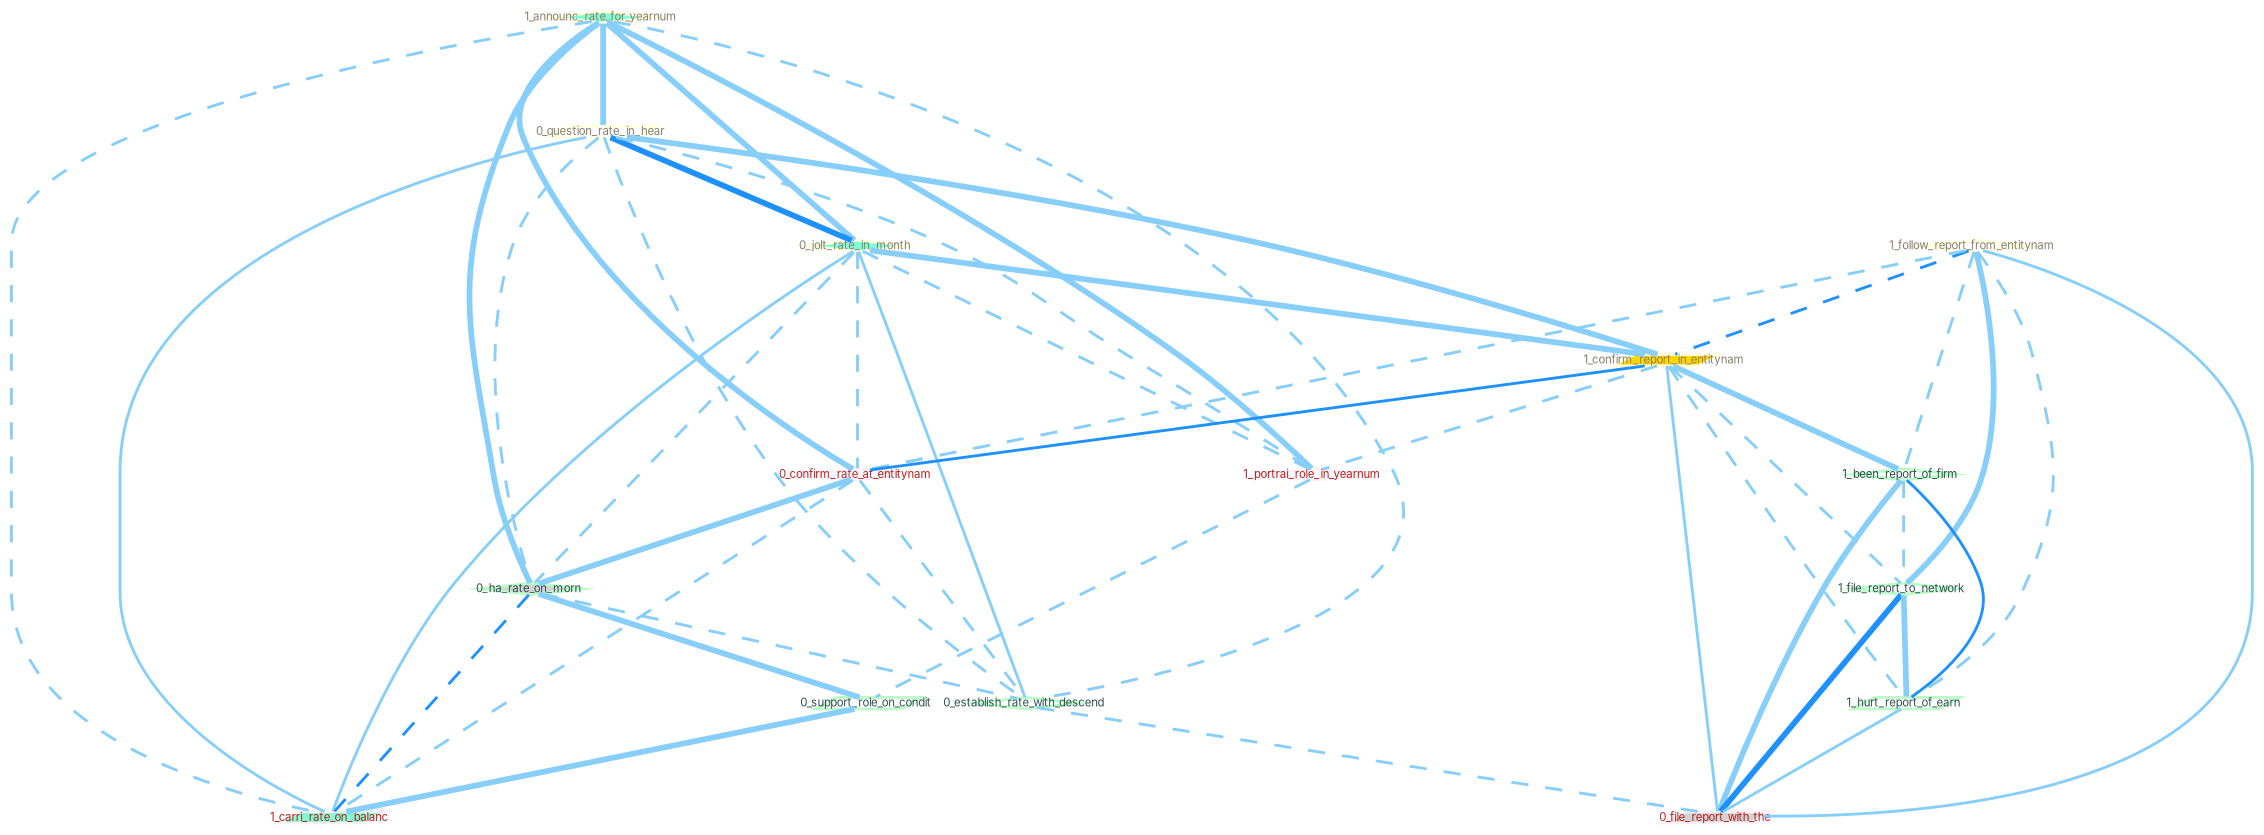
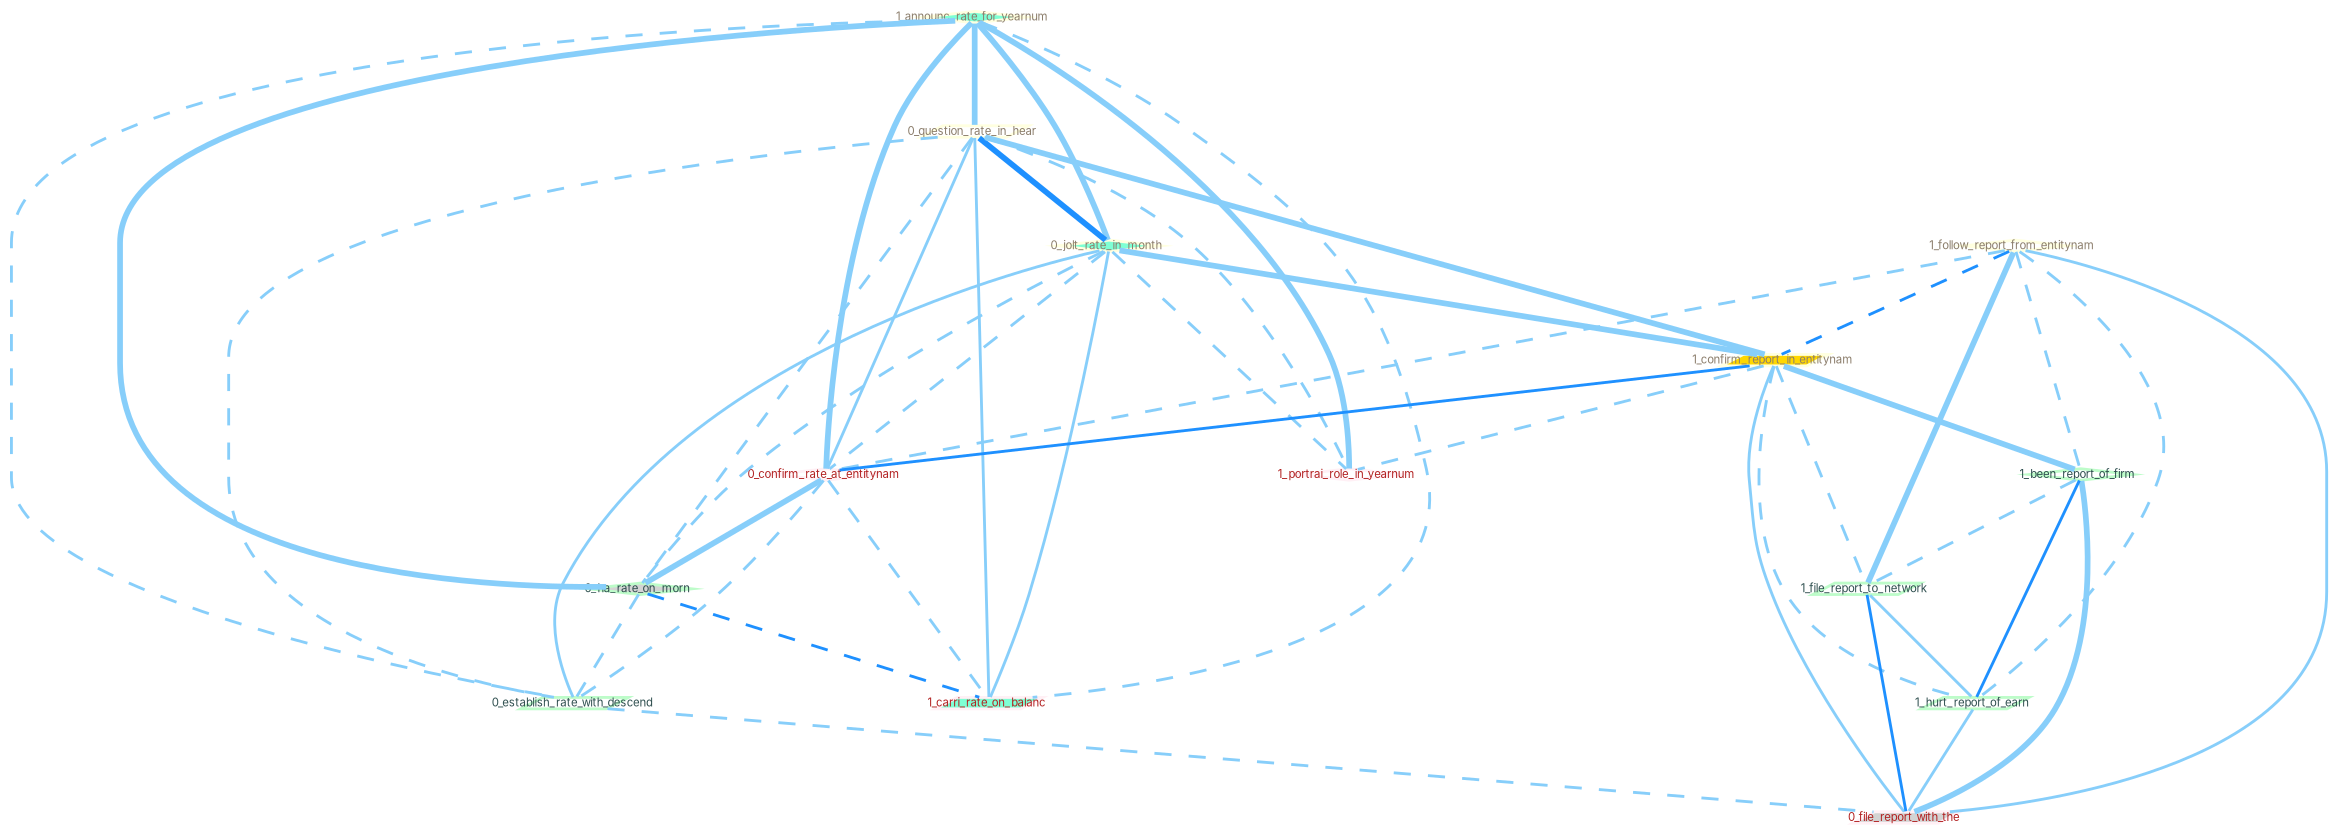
edge "0_question_rate_in_hear" -- "0_confirm_rate_at_entitynam": added
node "1_file_report_to_network": shape diamond -> parallelogram
edge "1_file_report_to_network" -- "1_hurt_report_of_earn": style bold -> solid
node "0_support_role_on_condit": removed
node "0_establish_rate_with_descend": shape diamond -> parallelogram
edge "1_file_report_to_network" -- "0_file_report_with_the": style bold -> solid
